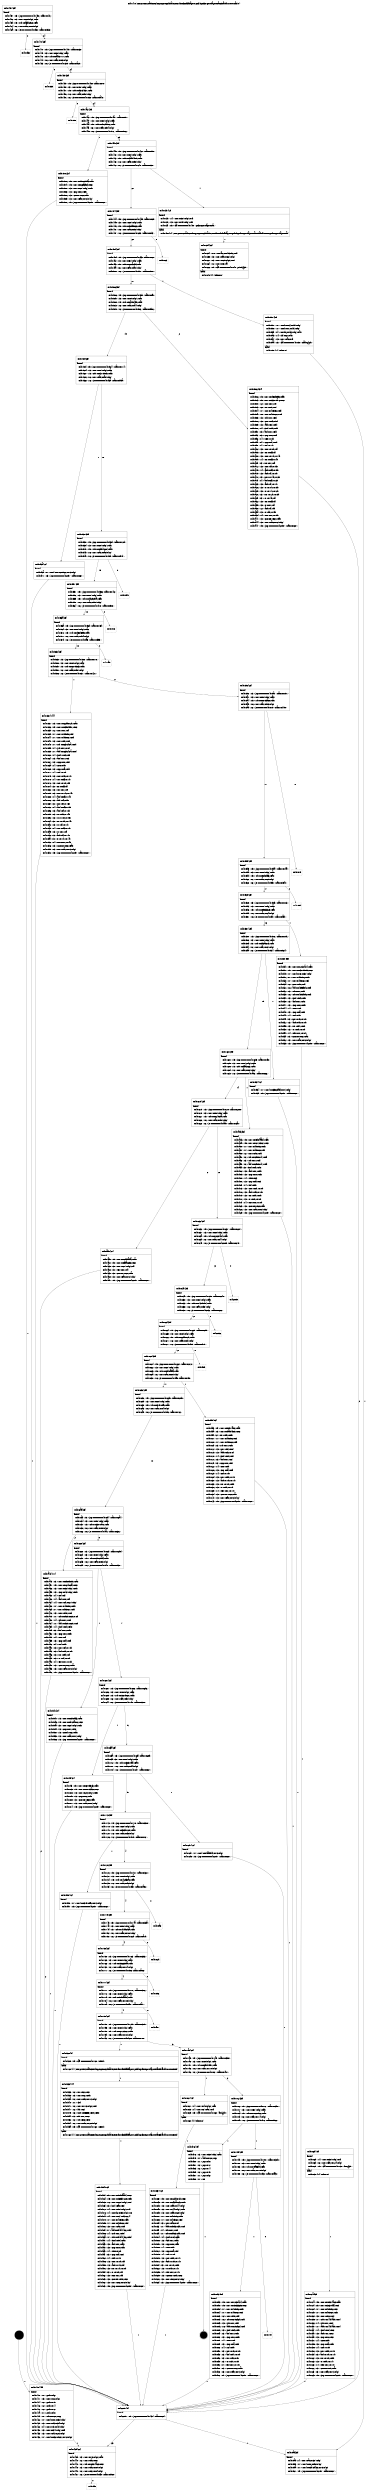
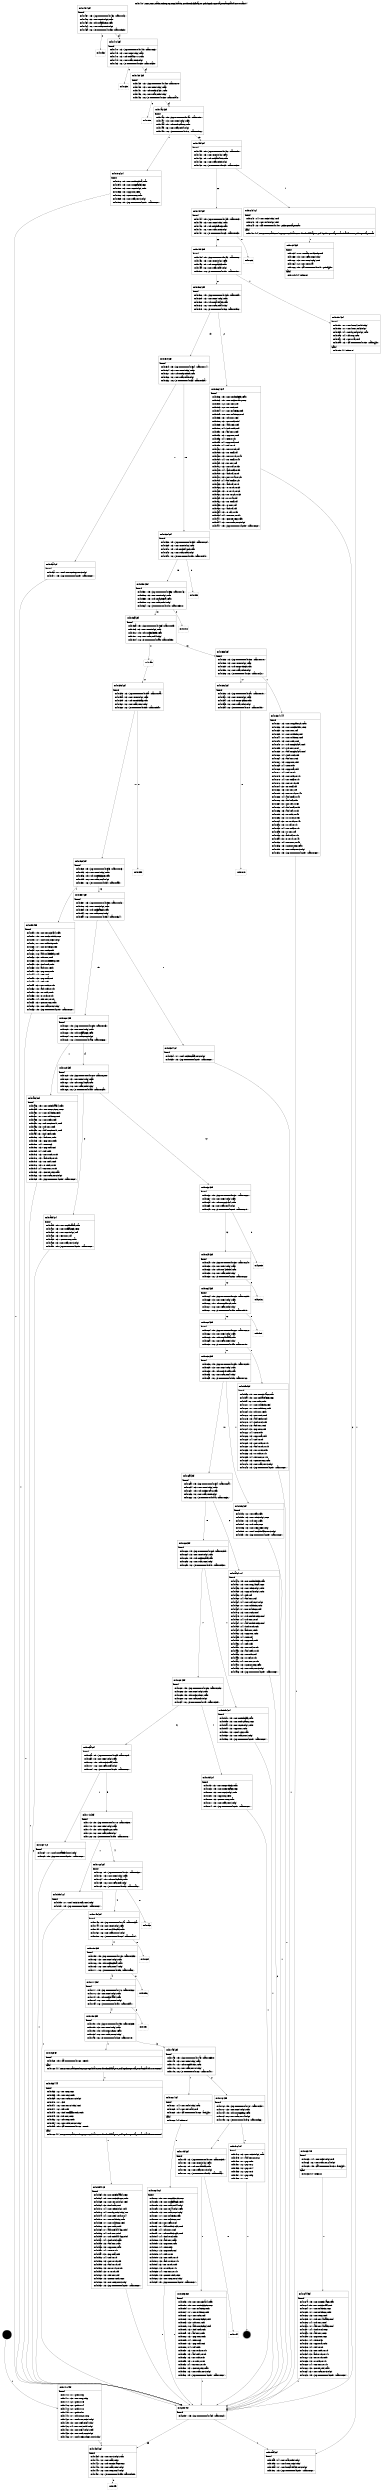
edge "0x40159c [25]" -> "0x4015b5 [25]": now "0x401fa5" -> "0x4015b5 [25]"
node "0x401bdc [25]": added
